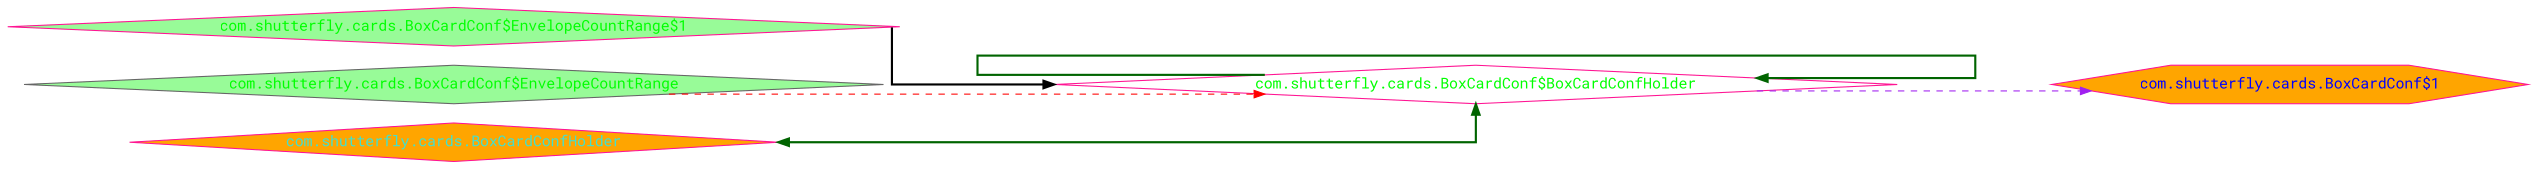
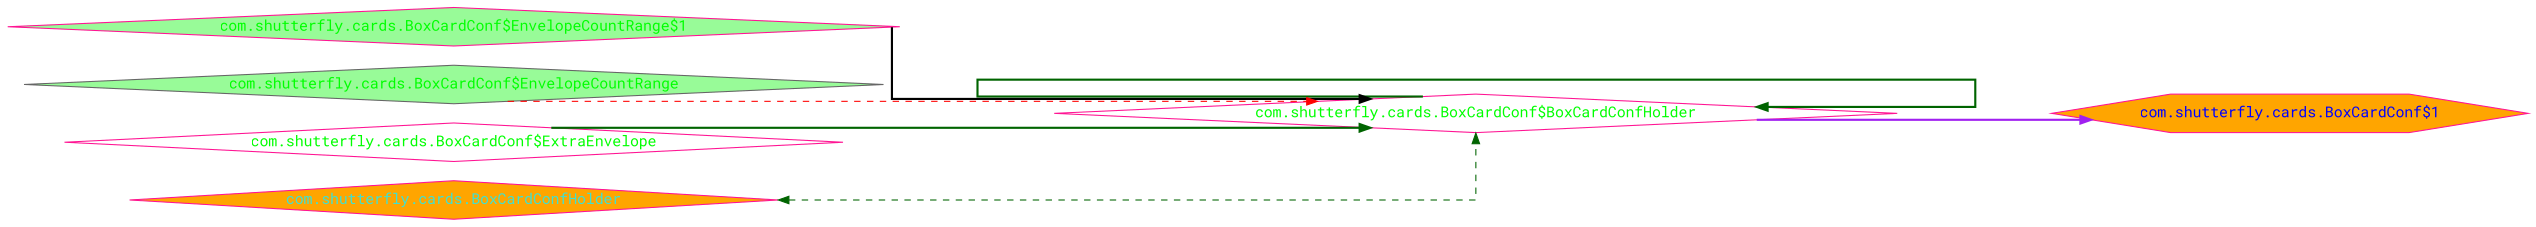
edge "com.shutterfly.cards.BoxCardConf$BoxCardConfHolder" -> "com.shutterfly.cards.BoxCardConf$1": style dashed -> bold
node "com.shutterfly.cards.BoxCardConf$ExtraEnvelope": added
edge "com.shutterfly.cards.BoxCardConf$BoxCardConfHolder" -- "com.shutterfly.cards.BoxCardConfHolder": style bold -> dashed
